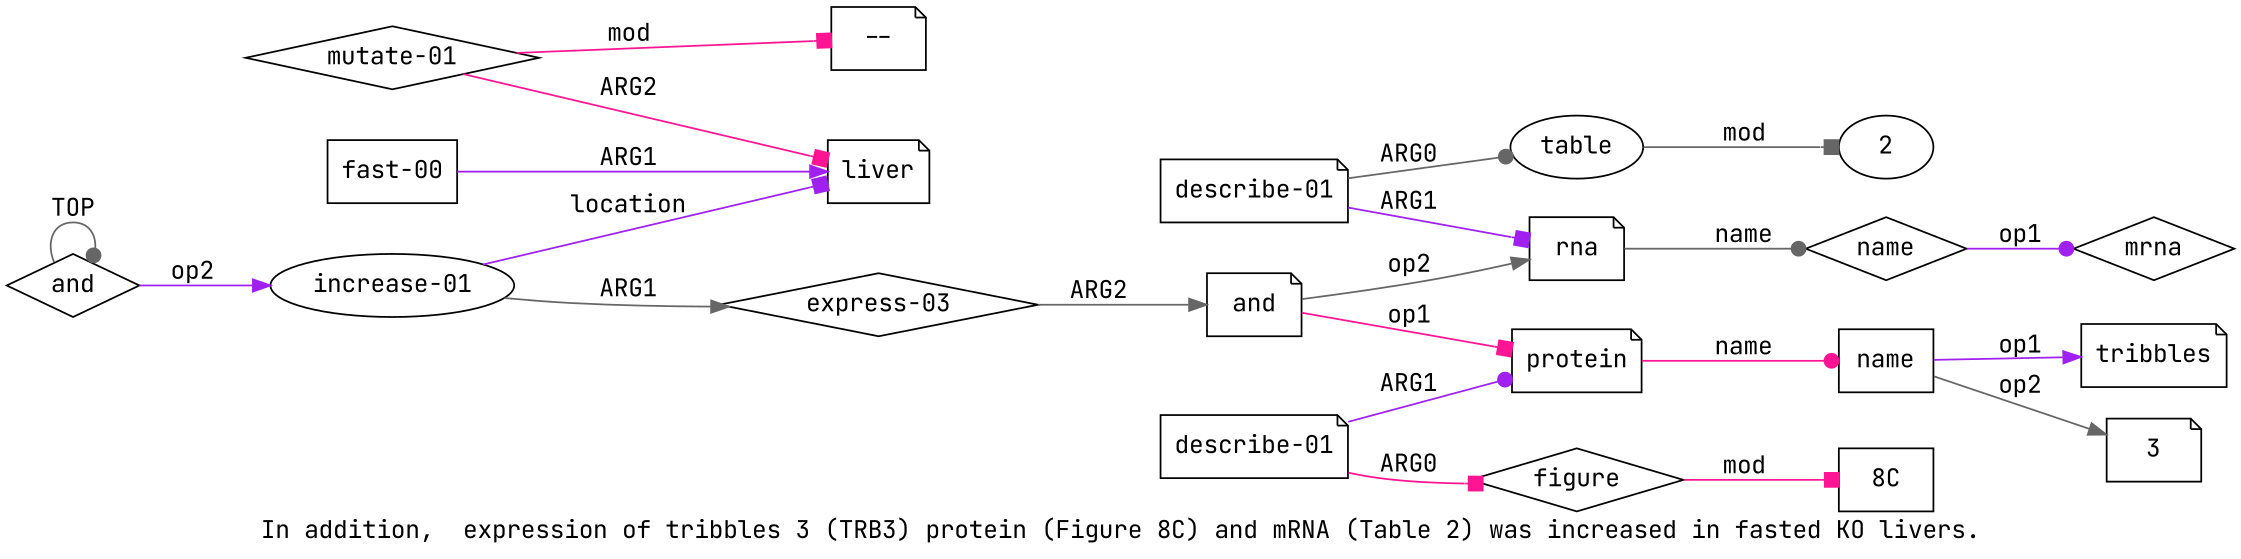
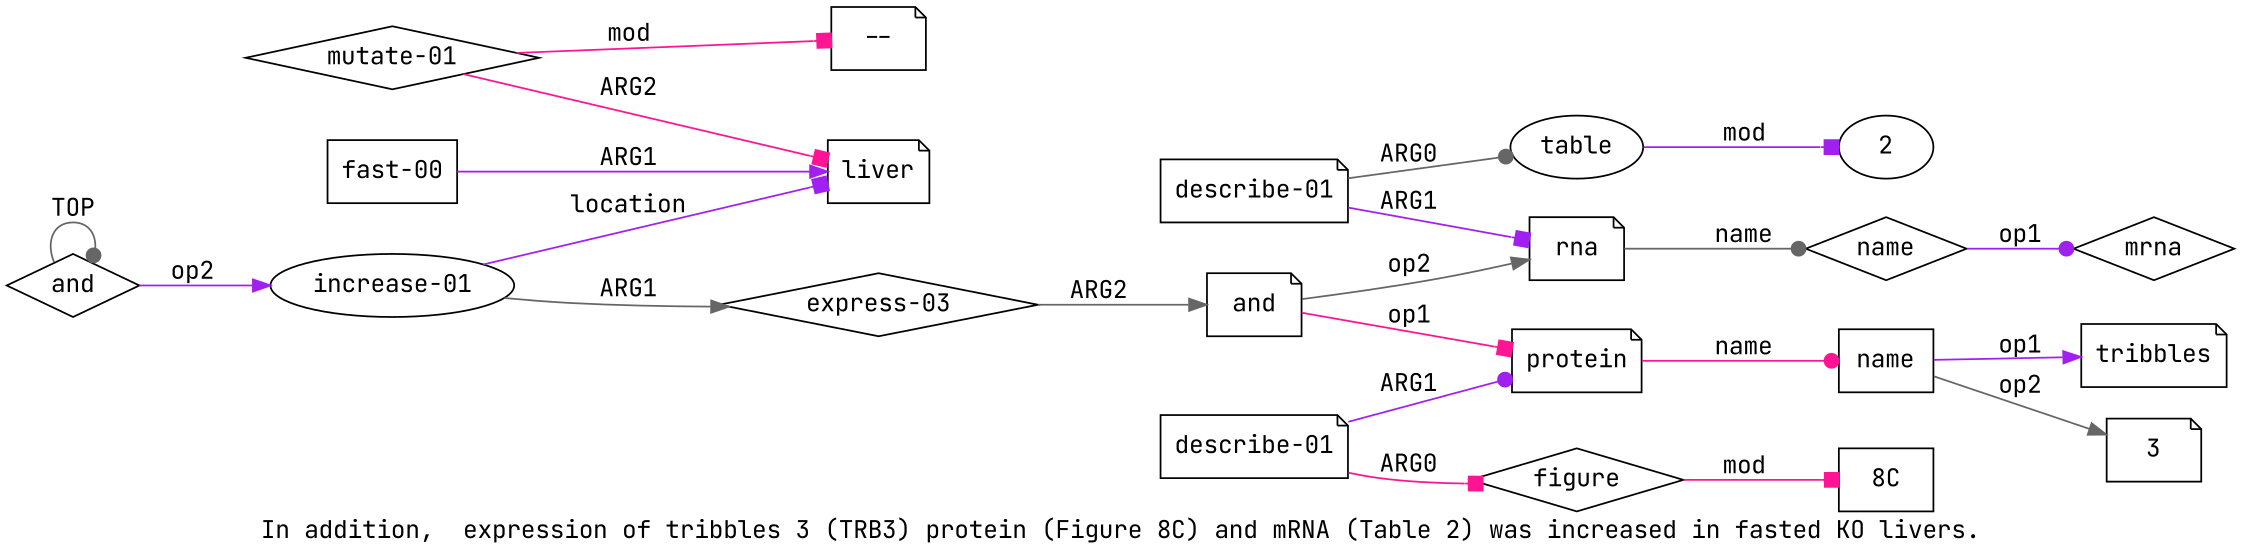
edge "table" -> "2": color gray40 -> purple
